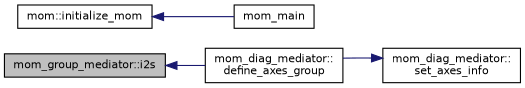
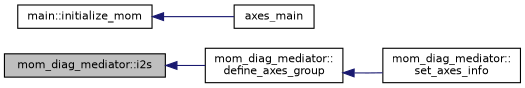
node "mom::initialize_mom": label "mom::initialize_mom" -> "main::initialize_mom"
node "mom_main": label "mom_main" -> "axes_main"
edge "mom_diag_mediator:: define_axes_group" -> "mom_diag_mediator:: set_axes_info": reversed
node "mom_group_mediator::i2s": label "mom_group_mediator::i2s" -> "mom_diag_mediator::i2s"
